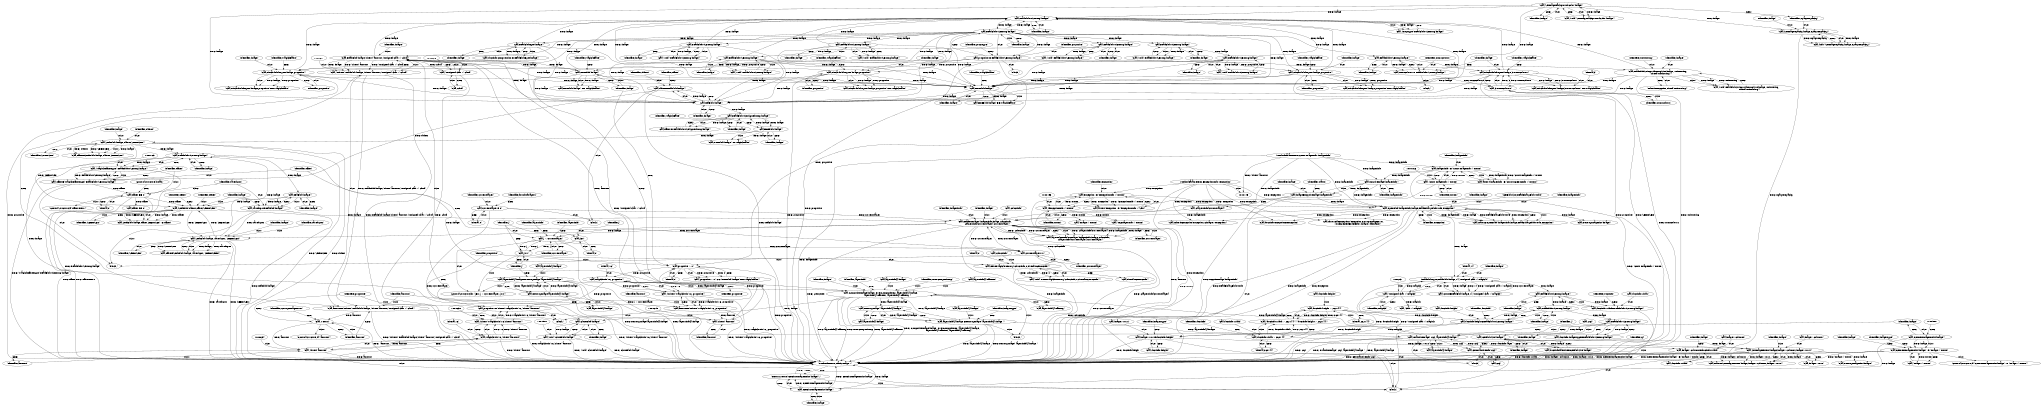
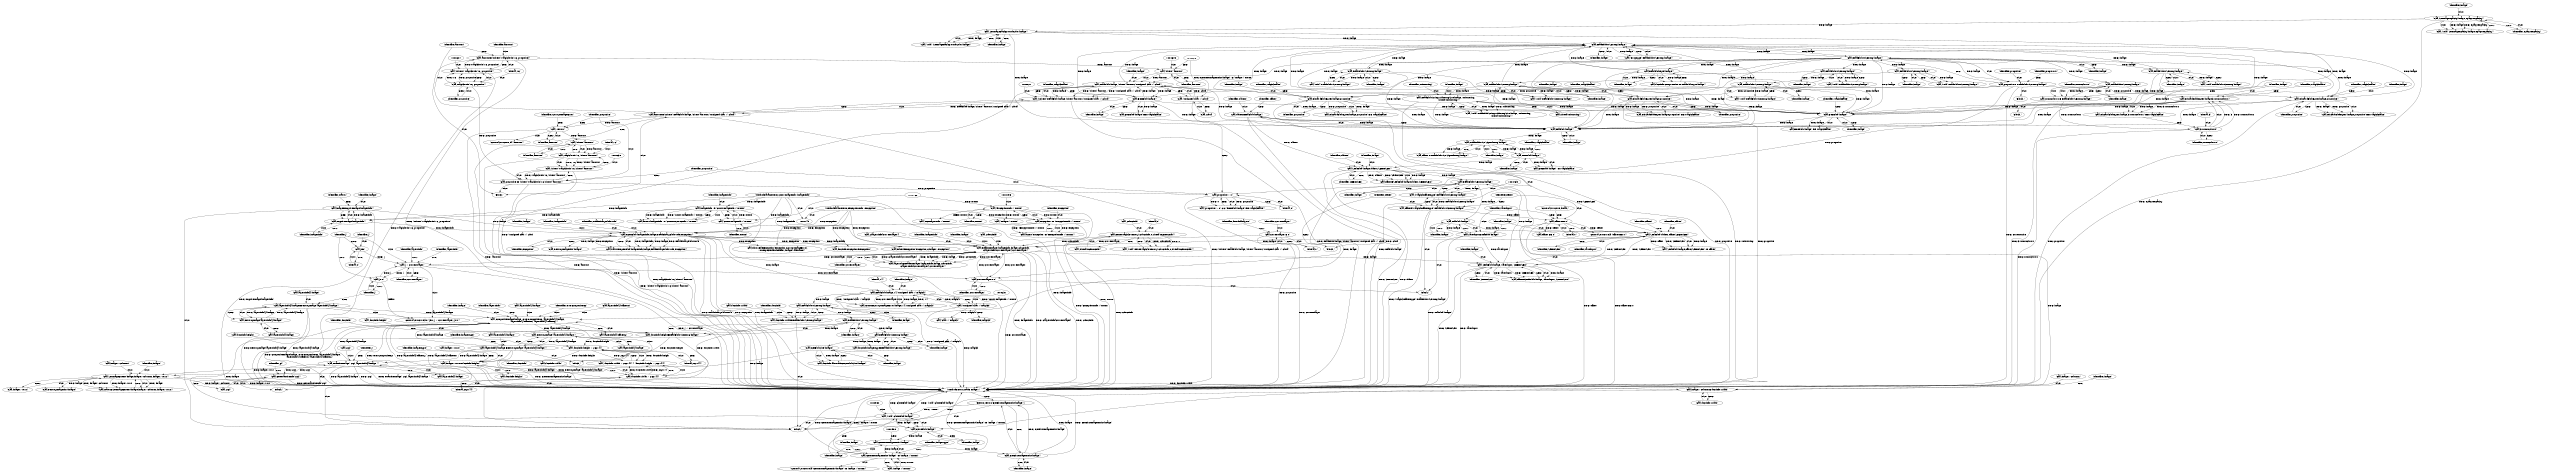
edge "(Call,SetImageBackgroundColor(image))" -> "(Identifier,OpaqueOpacity)": now "(Call,SetImageOpacity(image,OpaqueOpacity))" -> "(Identifier,OpaqueOpacity)"
node "(Identifier,prop_type)": label "(Identifier,prop_type)" -> "(Identifier,prop_rows)"
node "(Call,(info) SetImageOpacity(image,OpaqueOpacity))": label "(Call,(info) SetImageOpacity(image,OpaqueOpacity))" -> "(Call,(void) SetImageOpacity(image,OpaqueOpacity))"
node "1000604": added
edge "1000618" -> "(Call,(unsigned char *) &buf)": label "AST: " -> "DDG: GetNextImageInList(image) != (Image *) NULL"
edge "(Call,DiscardBlobBytes(image,3*num_colours))" -> "(Call,3*num_colours)": now "(Call,DiscardBlobBytes(image,3*num_colours) == MagickFalse)" -> "(Call,3*num_colours)"
node "(InheritException,sizeof(unit_string))": label "(InheritException,sizeof(unit_string))" -> "(Call,sizeof(unit_string))"
edge "(Call,oldPos=TellBlob(image))" -> "(Call,offset=(MagickOffsetType) ReadBlobMSBLong(image))": now "(Call,oldPos=TellBlob(image))" -> "(Call,SeekBlob(image,oldPos,SEEK_SET))"
edge "(MethodParameterIn,const ImageInfo *image_info)" -> "1000145": label "DDG: (size_t) amount" -> "AST: "
node "(GetBlobSize,ReadBinaryBlobMode)": label "(GetBlobSize,ReadBinaryBlobMode)" -> "(Identifier,ReadBinaryBlobMode)"
edge "(Call,(const ImageInfo *) NULL)" -> "(Call,(ExceptionInfo *) NULL)": now "1000166" -> "(Call,(ExceptionInfo *) NULL)"
edge "(Call,image=AcquireImage(image_info))" -> "(Call,&layer_info[current_layer])": now "(Call,image=AcquireImage(image_info))" -> "(Call,AcquireImage(image_info))"
edge "(Call,prop_size = ReadBlobMSBLong(image))" -> "(MethodReturn,static Image *)": label "DDG: prop_size" -> "DDG: current_size"
node "(Call,assert(exception != (ExceptionInfo *) SET))": label "(Call,assert(exception != (ExceptionInfo *) SET))" -> "(Call,assert(exception != (ExceptionInfo *) NULL))"
edge "(Call,(ExceptionInfo *) NULL)" -> "(Call,(XCFLayerInfo *) NULL)": label "DDG: NULL" -> "SEEK: NULL"
edge "(Call,DiscardBlobBytes(image,3*num_colours))" -> "(MethodReturn,static Image *)": label "DDG: SEEK_SET" -> "DDG: 3*num_colours"
edge "(Call,j=0)" -> "(Call,j++)": now "(Call,j=0)" -> "(Call,j < current_layer)"
node "(Call,offset=SeekBlob(image, saved_pos, SEEK_SEEK))": label "(Call,offset=SeekBlob(image, saved_pos, SEEK_SEEK))" -> "(Call,offset=SeekBlob(image, saved_pos, SEEK_SET))"
edge "(Call,j++)" -> "(Call,ResetMagickMemory(&doc_info,0,sizeof(XCFDocInfo)))": now "(Call,sizeof(XCFDocInfo))" -> "(Call,ResetMagickMemory(&doc_info,0,sizeof(XCFDocInfo)))"
edge "(Call,prop_size > 0)" -> "(Call,MagickMin(16, prop_size))": removed, label "DDG: prop_size"
edge "(Call,j++)" -> "(ControlStructure,for (j=0; j < current_layer; j++))": label "AST: " -> "SEEK: "
edge "(Call,exception != (ExceptionInfo *) NULL)" -> "(MethodReturn,static Image *)": label "DDG: amount" -> "DDG: (ExceptionInfo *) NULL"
node "(ReadBlobByte,ReadBlob(image,14,(unsigned char *) magick))": label "(ReadBlobByte,ReadBlob(image,14,(unsigned char *) magick))" -> "(Call,ReadBlob(image,14,(unsigned char *) magick))"
node "(Call,count=ReadBlob(image,14,(unsigned char *) magick))": label "(Call,count=ReadBlob(image,14,(unsigned char *) magick))" -> "(Call,count=CorruptImageError(image,14,(unsigned char *) magick))"
edge "(Identifier,magick)" -> "(Call,(unsigned char *) magick)": removed, label "AST:"
edge "(Call,doc_info.height > 262144)" -> "(Call,doc_info.height=ReadBlobMSBLong(image))": reversed
node "1000634": removed
edge "(MethodParameterIn,ExceptionInfo *exception)" -> "(MethodReturn,static Image *)": removed, label "DDG: exception"
edge "(Call,doc_info.width=ReadBlobMSBLong(image))" -> "(Call,doc_info.width > 262144)": added, label "DDG: doc_info.width"
edge "(Call,doc_info.width > 262144)" -> "(Call,image->columns=doc_info.width)": label "DDG: doc_info.layer" -> "DDG: doc_info.width"
edge "(Call,image->rows=doc_info.height)" -> "(MethodReturn,static Image *)": label "DDG: doc_info.height" -> "DDG: GetNextImageInList(image)"
node "(Call,doc_info.file_size=GetBlobSize(image))": label "(Call,doc_info.file_size=GetBlobSize(image))" -> "(Call,doc_info.file_static=GetBlobSize(image))"
edge "(Call,(MagickOffsetType) ReadBlobMSBLong(image))" -> "(MethodReturn,static Image *)": removed, label "DDG: ReadBlobMSBLong(image)"
edge "(Call,image->columns=doc_info.width)" -> "(MethodReturn,static Image *)": removed, label "DDG: doc_info.width"
edge "(Return,return(GetFirstImageInList(image));)" -> "(MethodReturn,static Image *)": now "(Return,return(GetFirstImageInList(image));)" -> "(Call,(void) CloseBlob(image))"
edge "(Call,CloseBlob(image))" -> "(Call,GetNextImageInList(image))": added, label "DDG: image"
